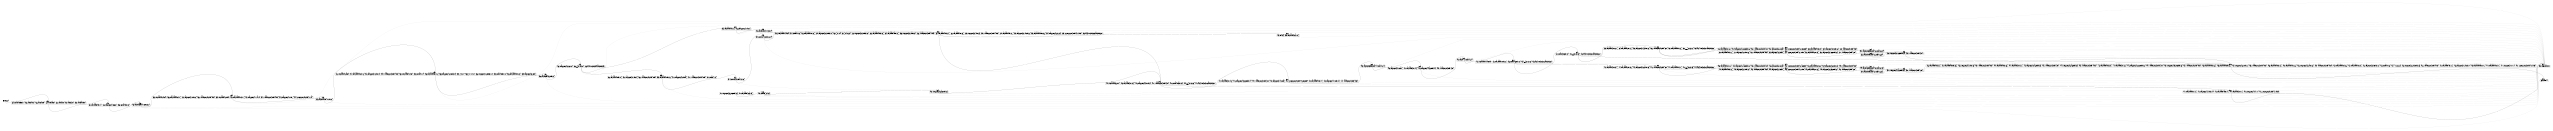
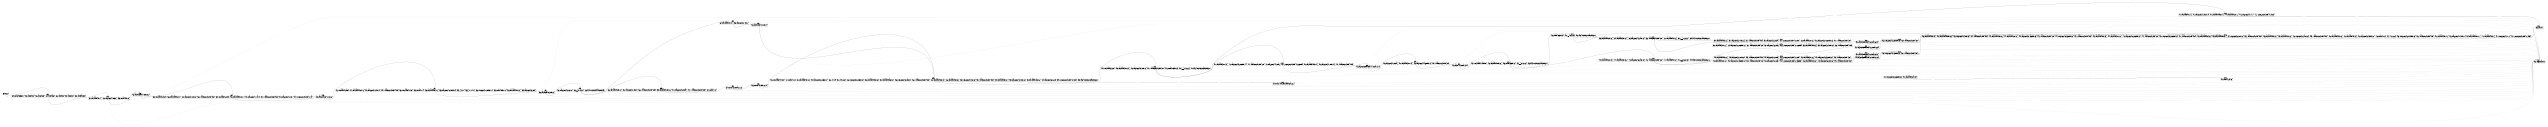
node "9403: write-property[v35,'appended',v38]": removed
